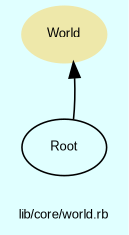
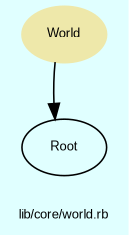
edge "Root" -> "World": reversed
